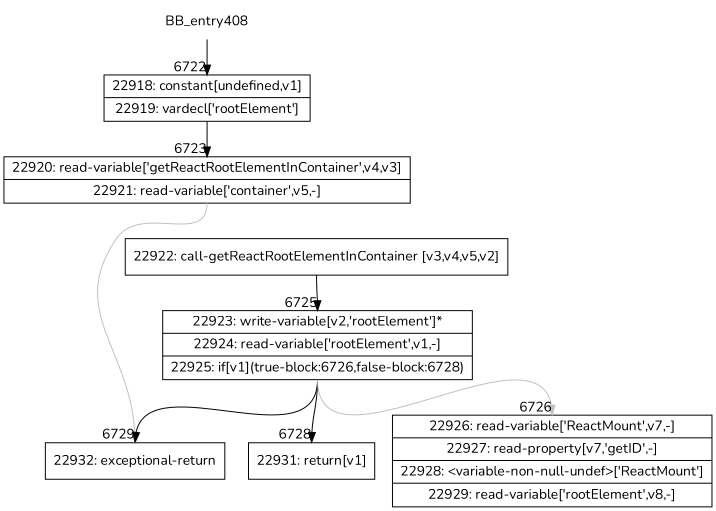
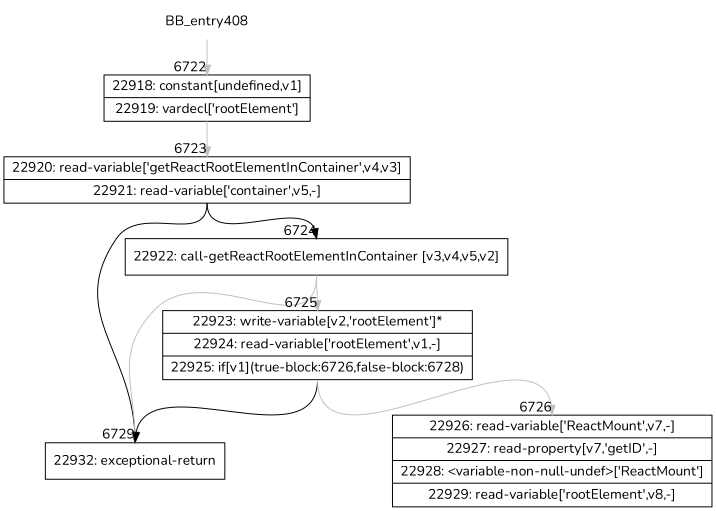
edge "BB_entry408" -> "22918: constant[undefined,v1]": color black -> gray
edge "22918: constant[undefined,v1]" -> "22920: read-variable['getReactRootElementInContainer',v4,v3]": color black -> gray
edge "22920: read-variable['getReactRootElementInContainer',v4,v3]" -> "22922: call-getReactRootElementInContainer [v3,v4,v5,v2]": added
edge "22920: read-variable['getReactRootElementInContainer',v4,v3]" -> "22932: exceptional-return": color gray -> black
edge "22922: call-getReactRootElementInContainer [v3,v4,v5,v2]" -> "22923: write-variable[v2,'rootElement']*": color black -> gray
edge "22922: call-getReactRootElementInContainer [v3,v4,v5,v2]" -> "22932: exceptional-return": added
node "22931: return[v1]": removed
